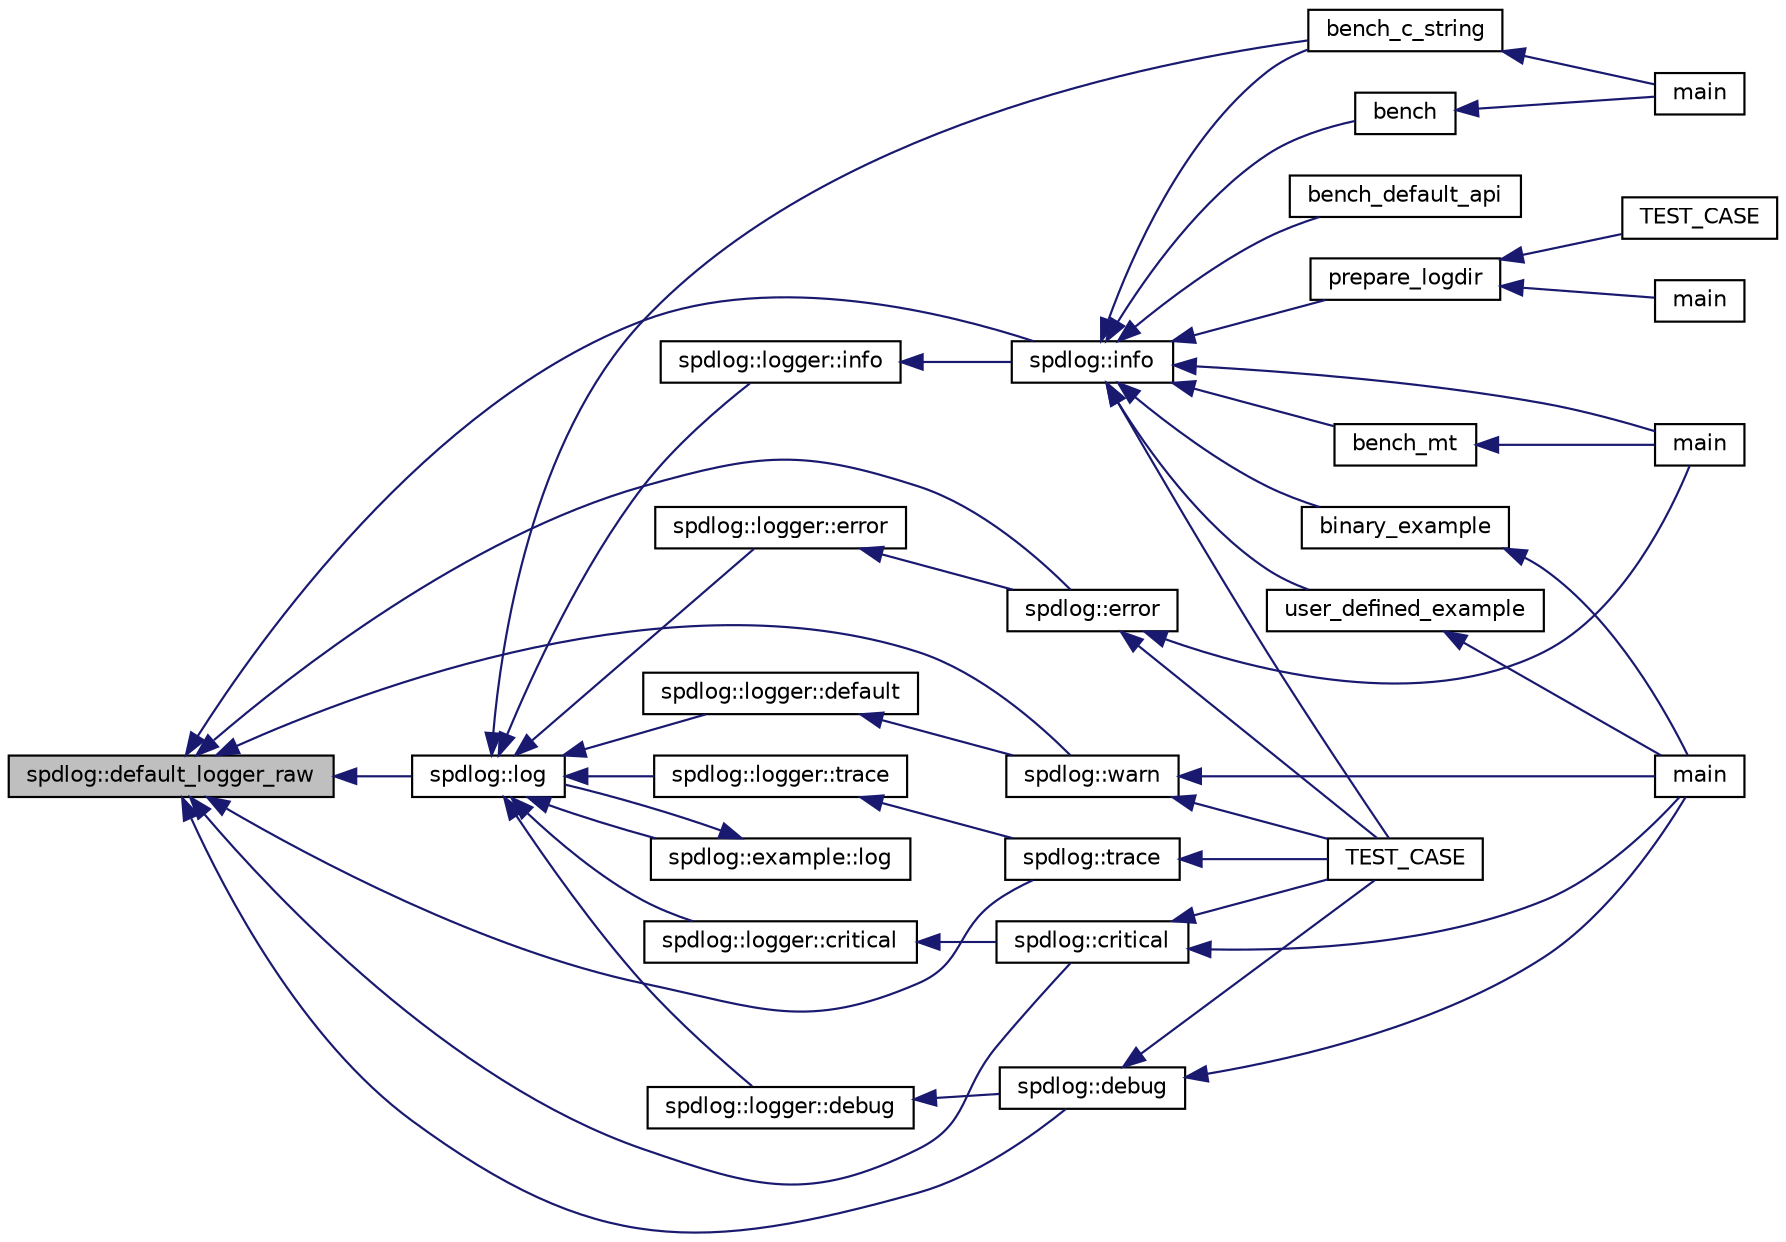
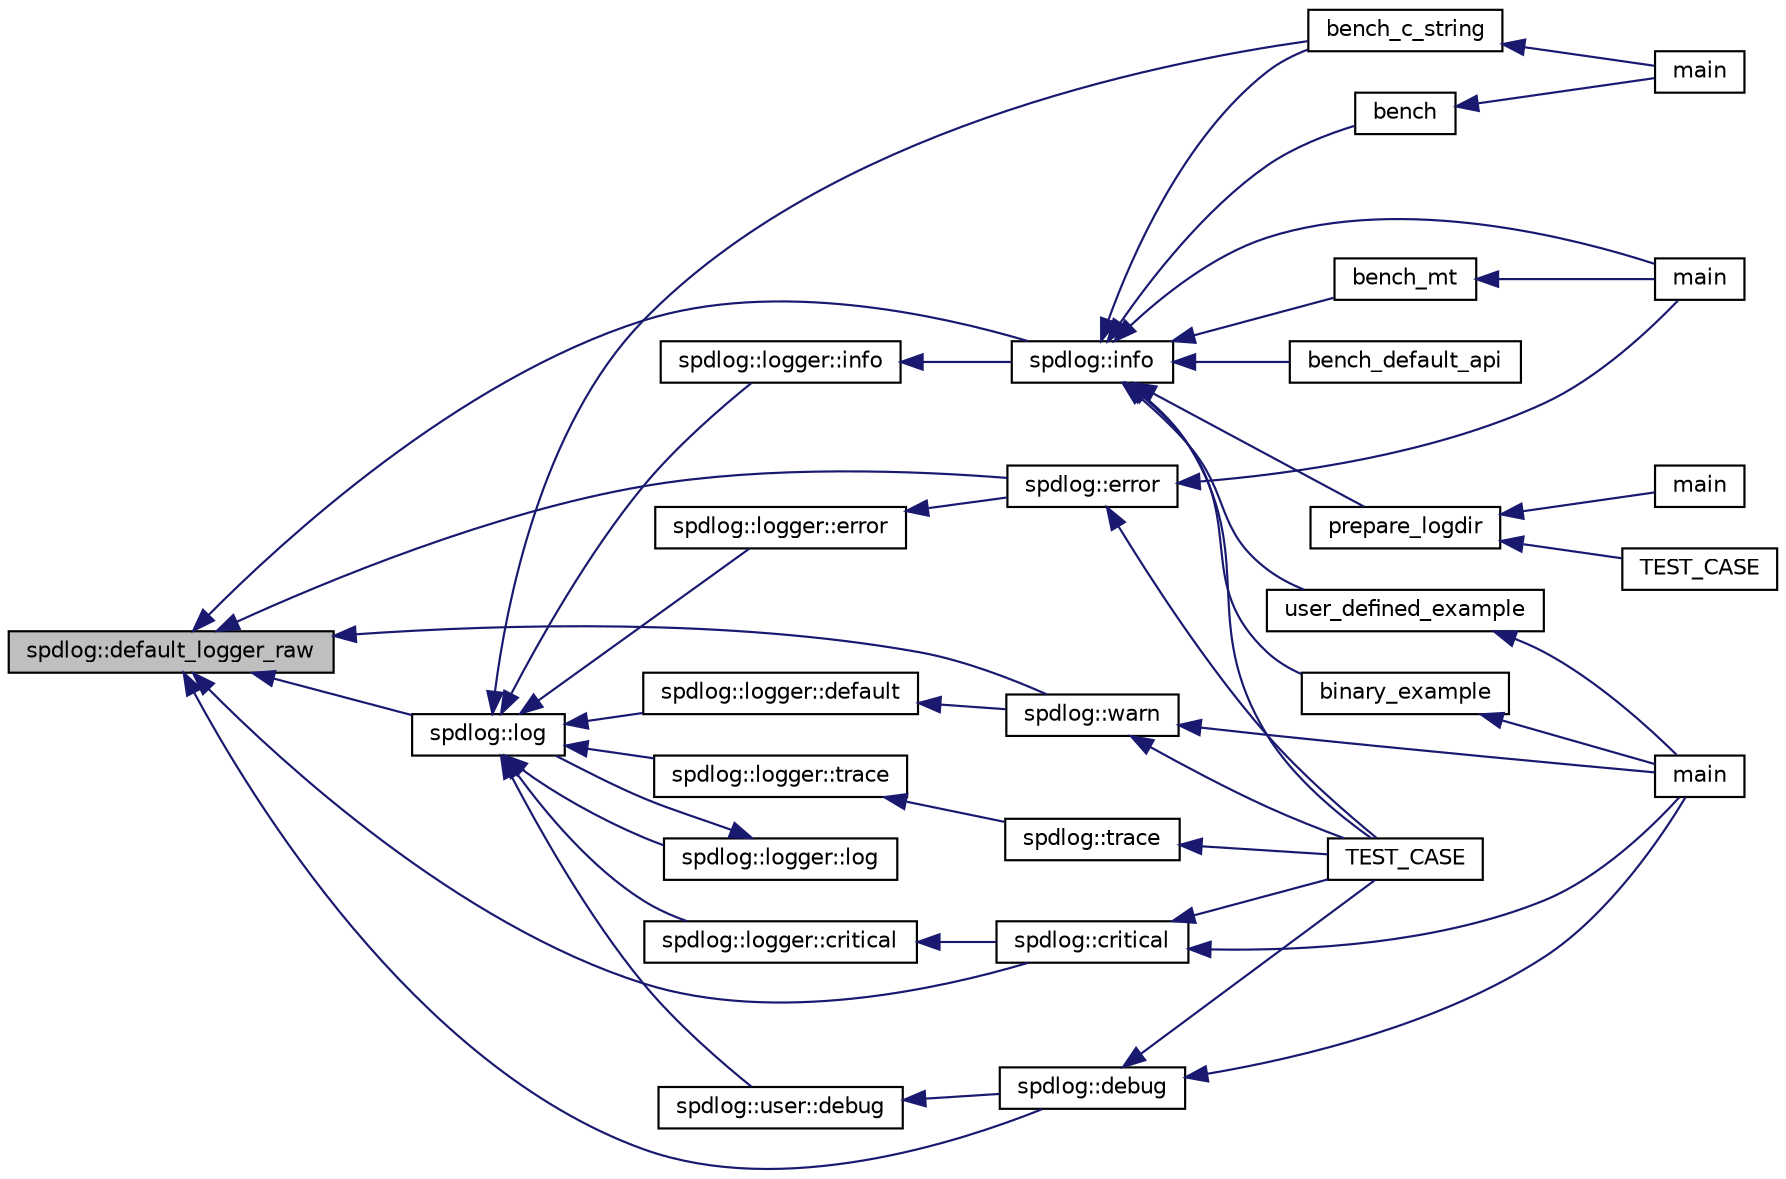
node "spdlog::example::log": label "spdlog::example::log" -> "spdlog::logger::log"
edge "spdlog::trace" -> "spdlog::default_logger_raw": removed
node "spdlog::logger::debug": label "spdlog::logger::debug" -> "spdlog::user::debug"
